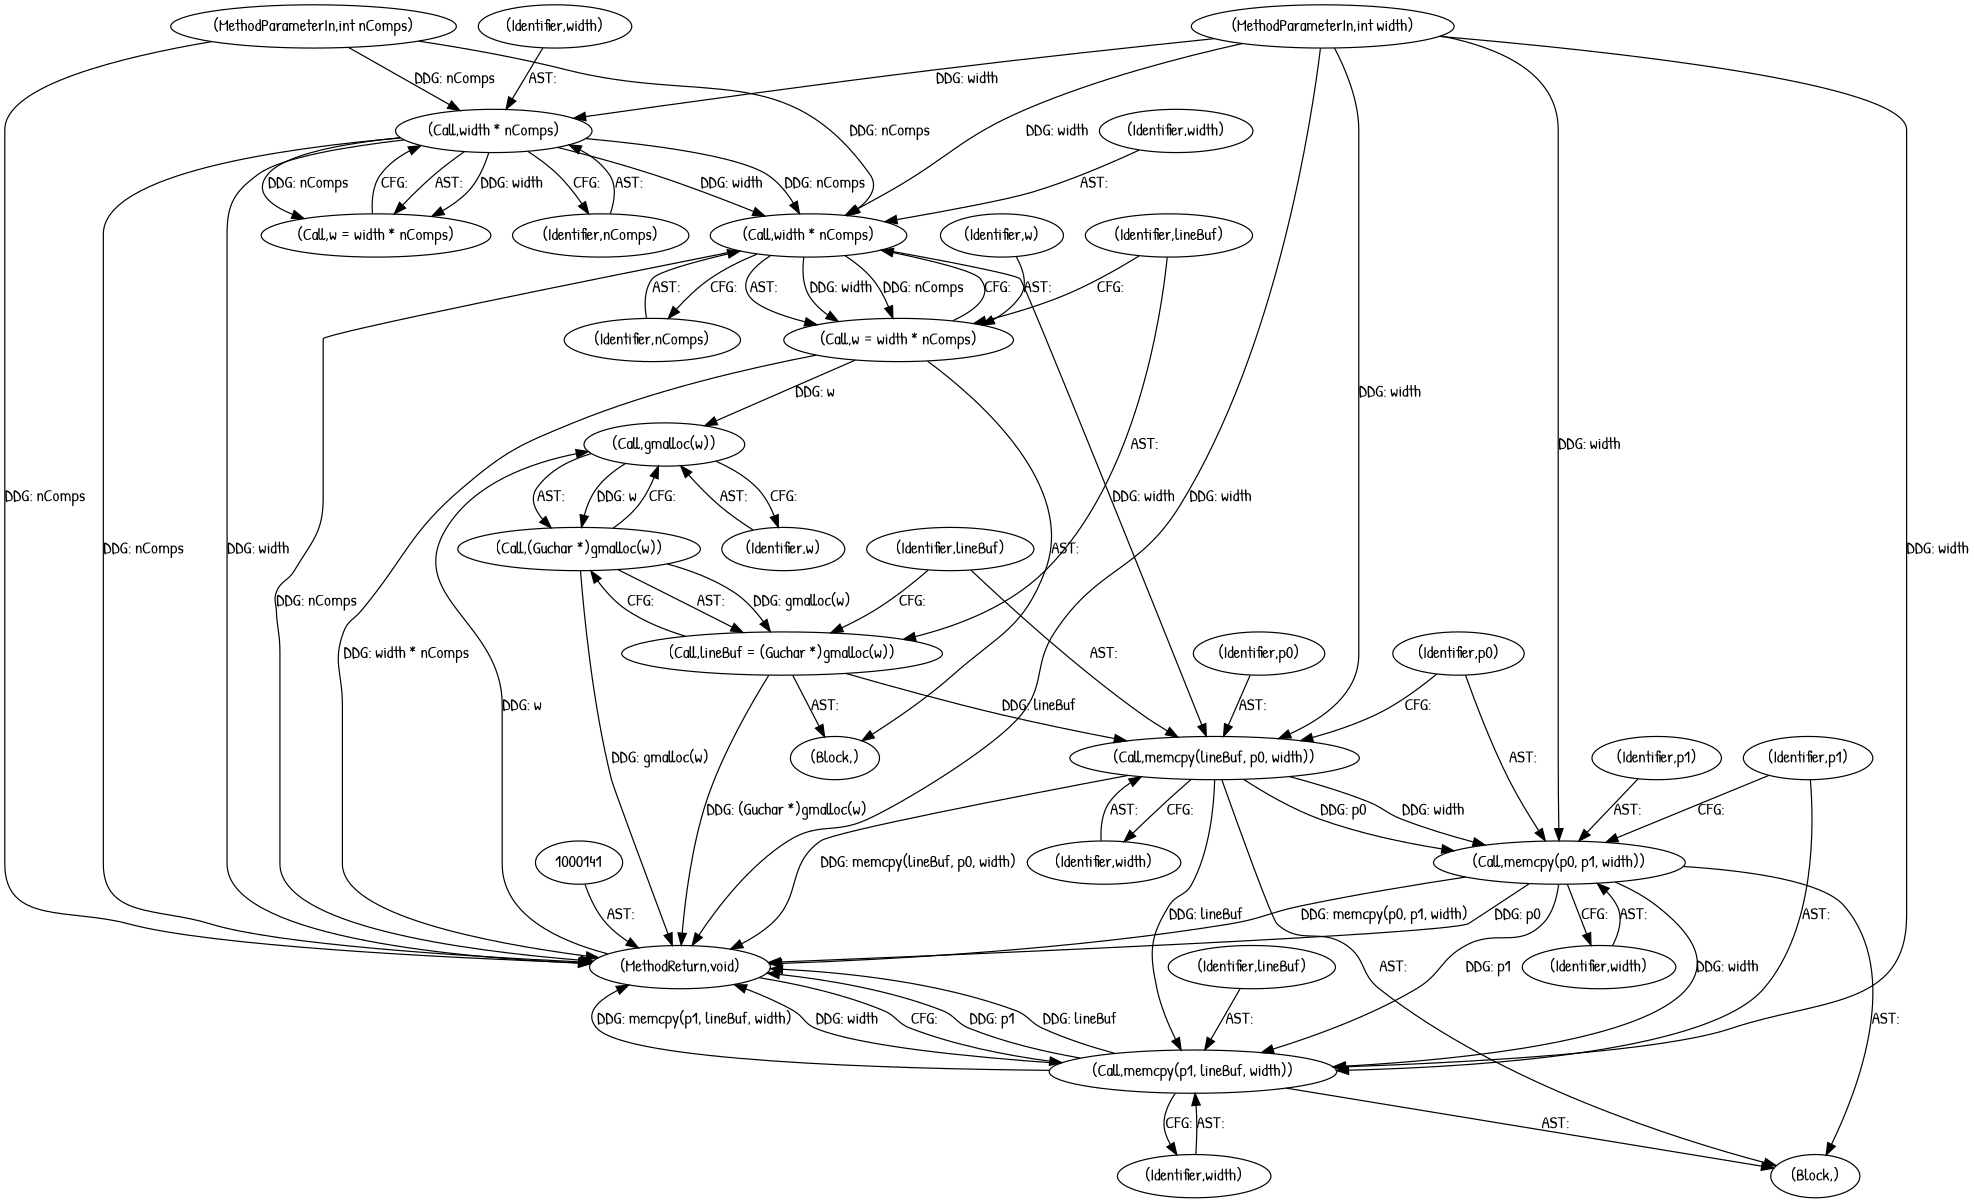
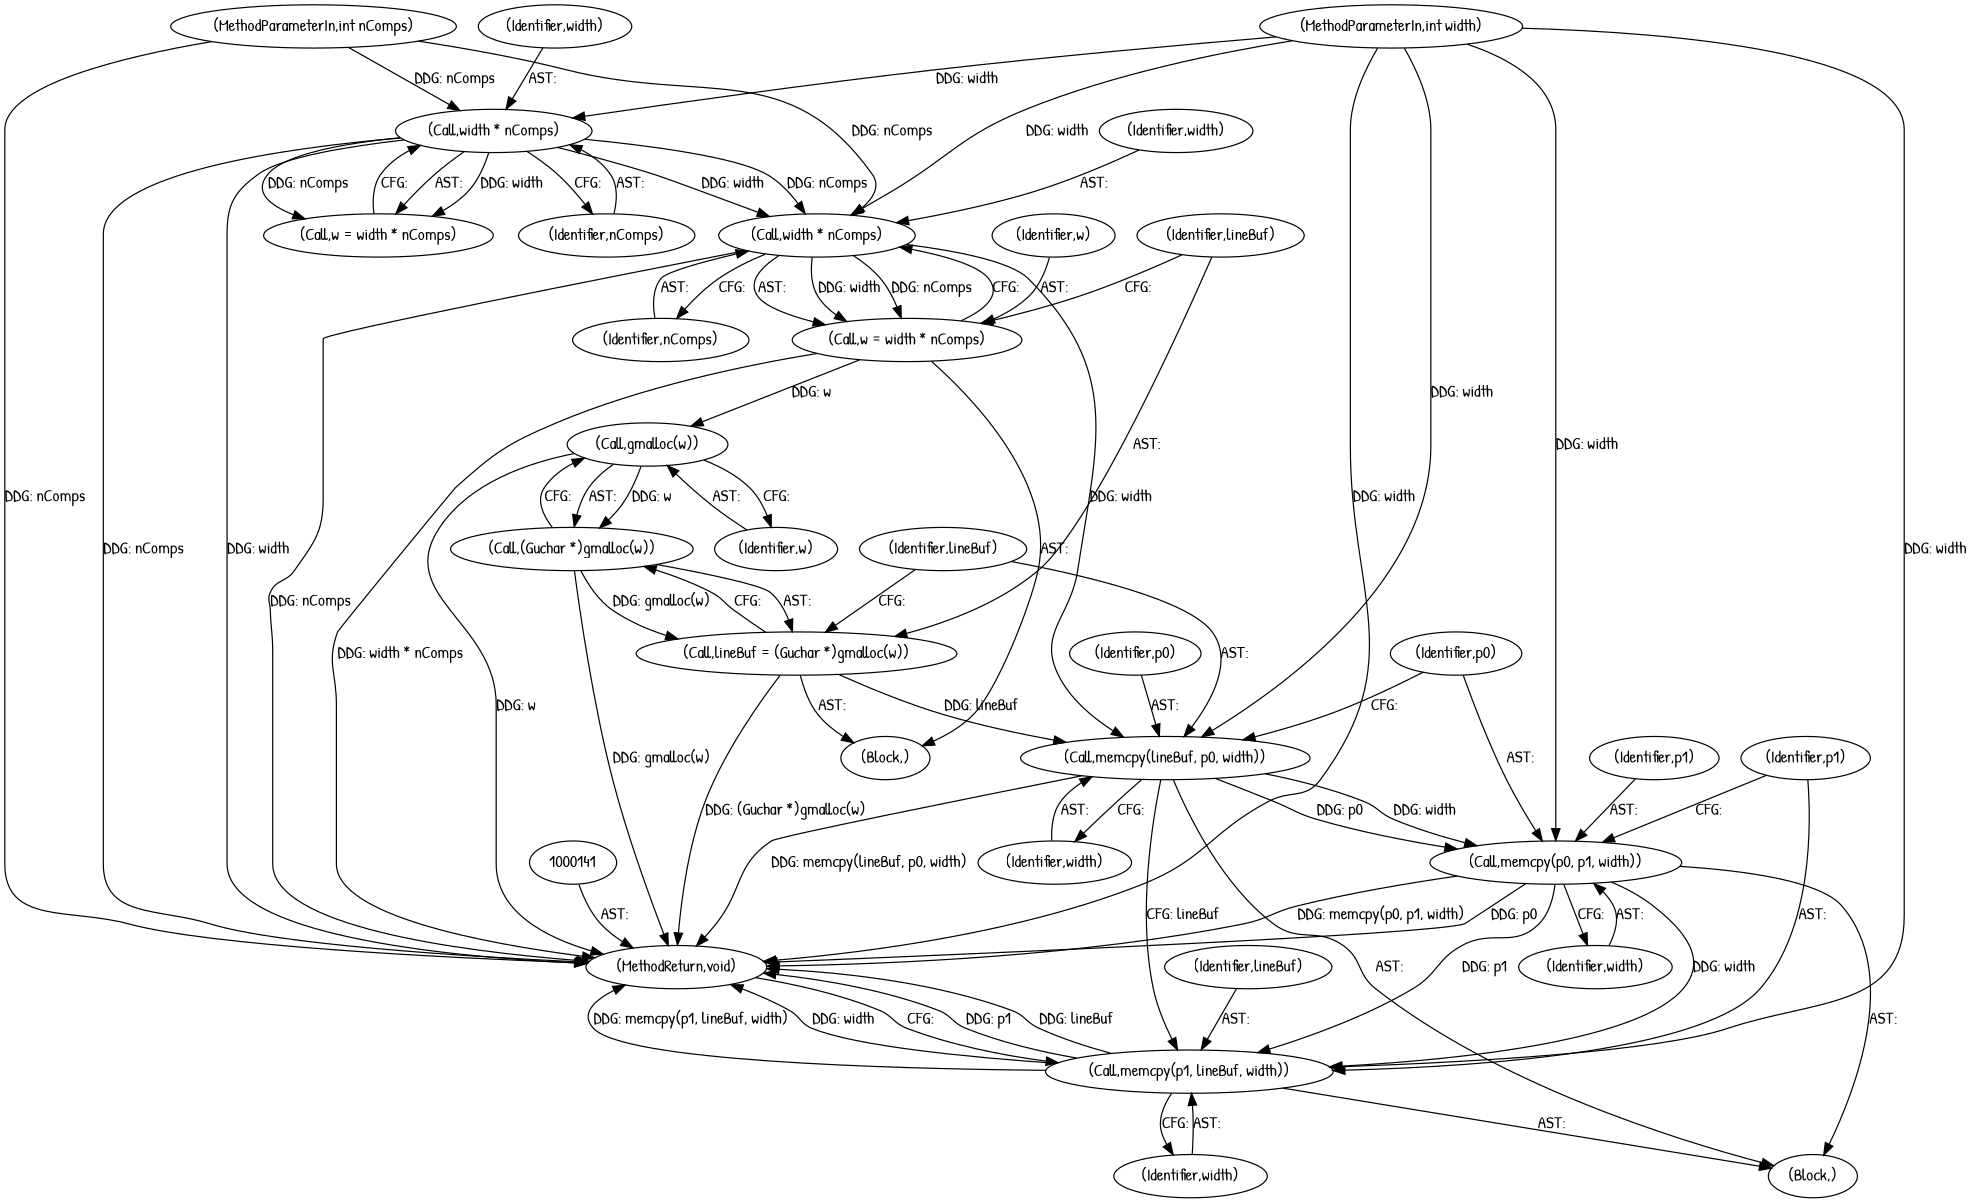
edge "(MethodReturn,void)" -> "(Call,gmalloc(w))": reversed
edge "(Call,memcpy(lineBuf, p0, width))" -> "(Call,memcpy(p1, lineBuf, width))": label "DDG: lineBuf" -> "CFG: lineBuf"
